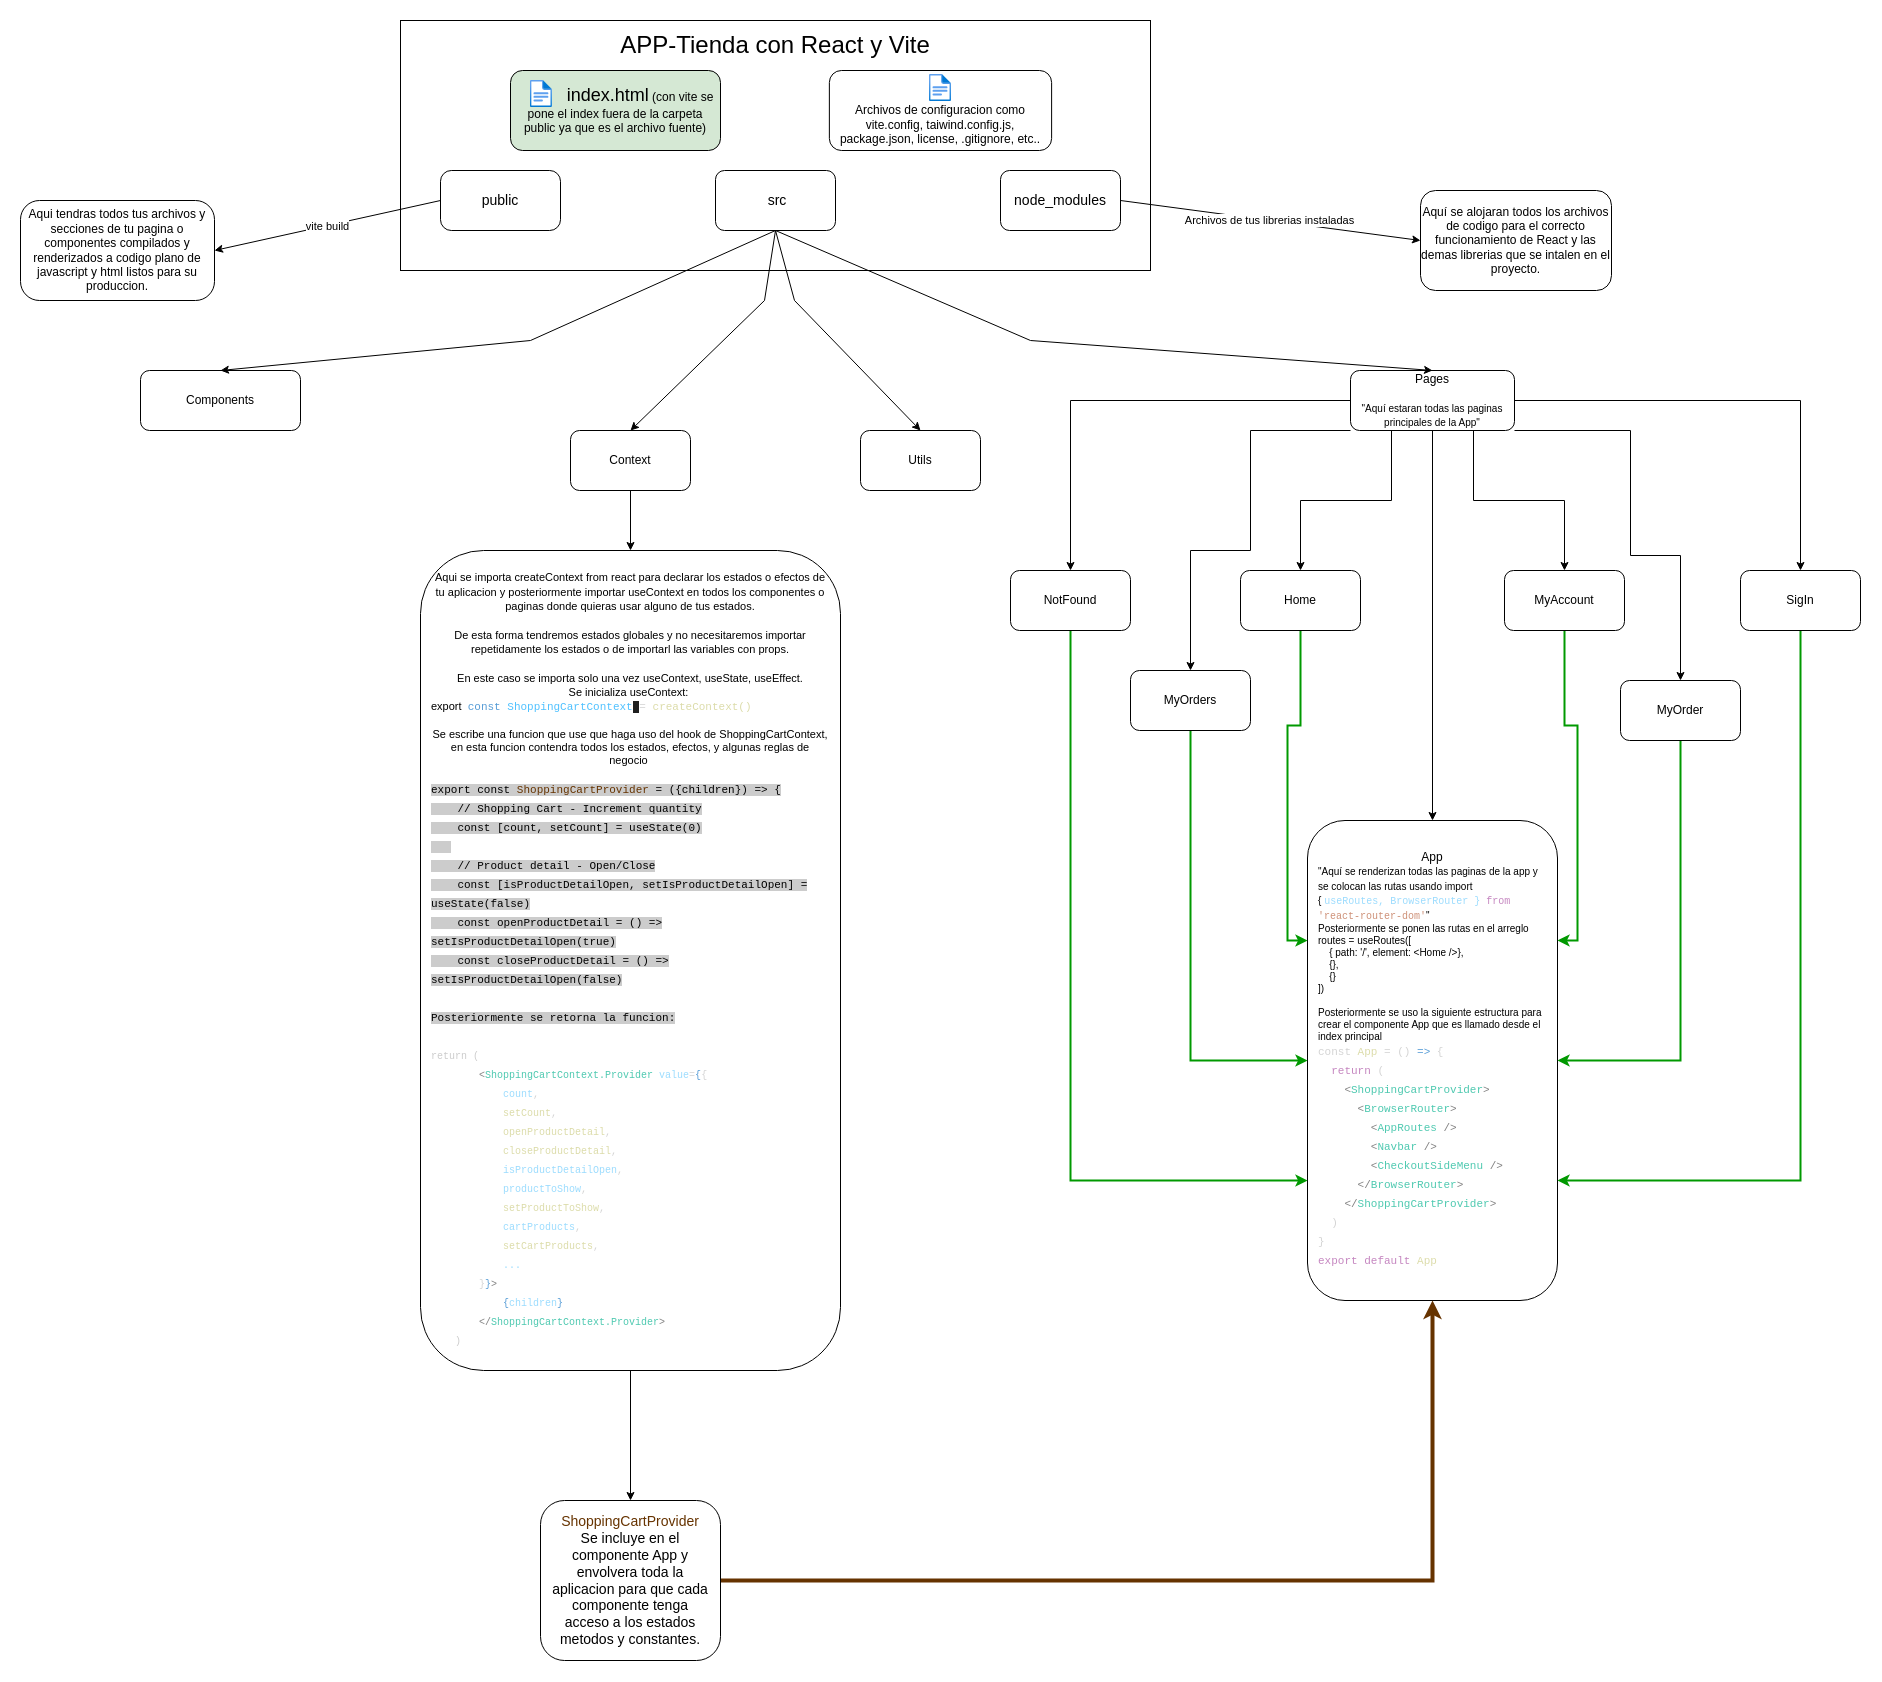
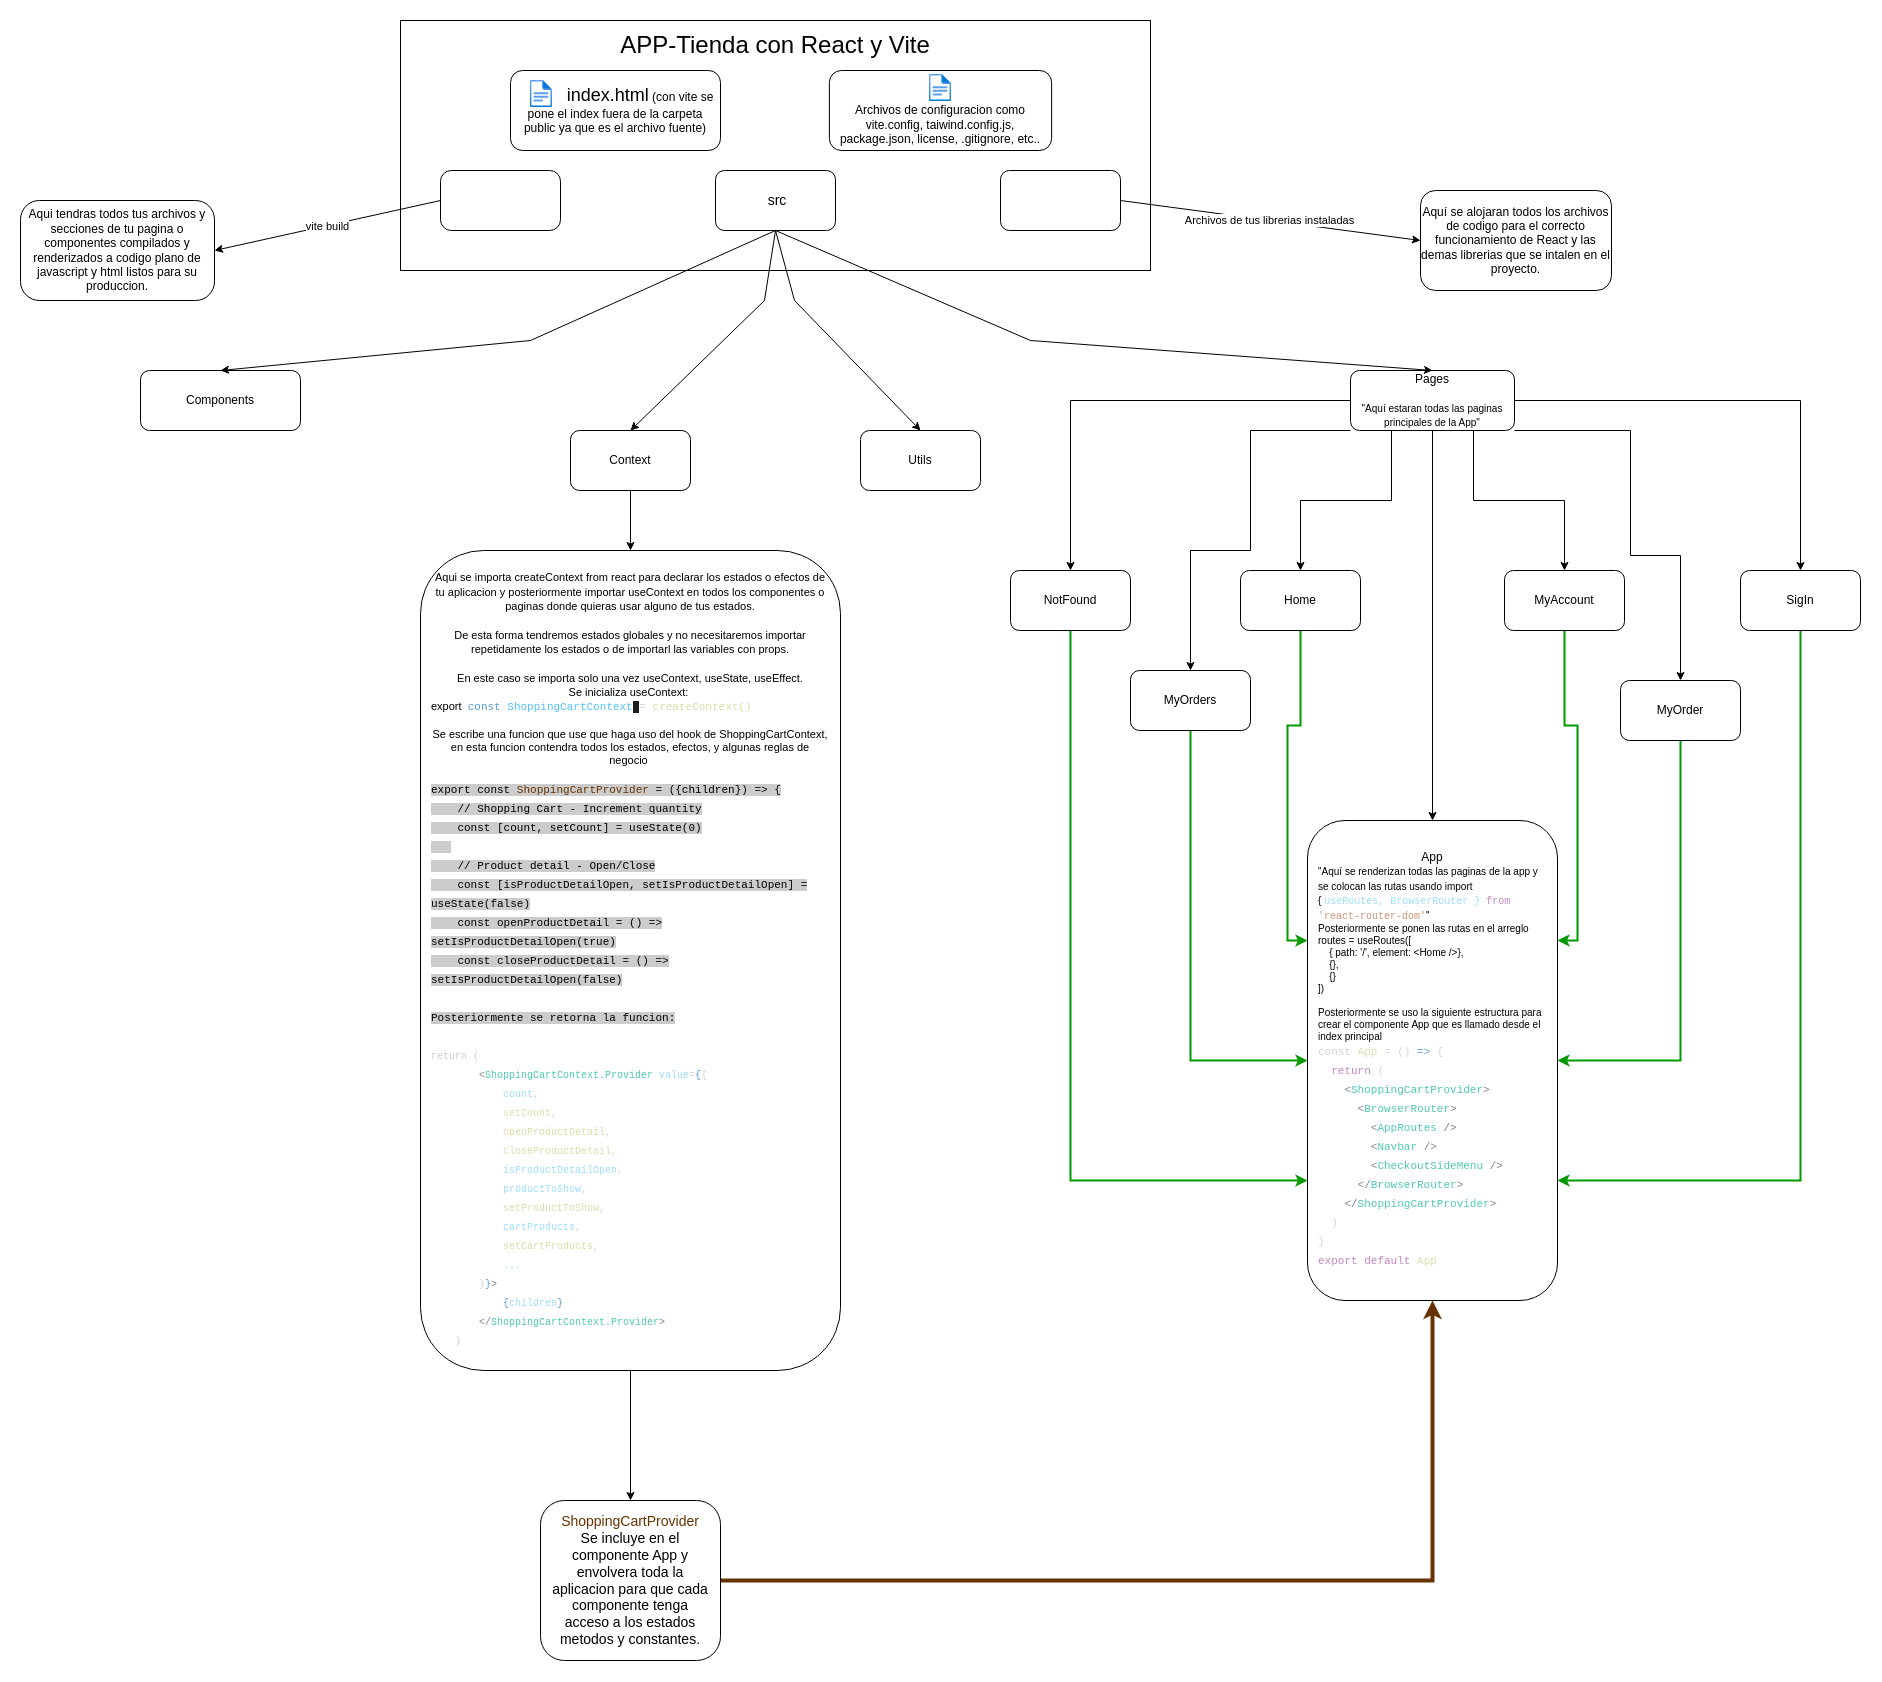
node "index.html (con vite se pone el index fuera de la carpeta public ya que es el archivo fuente)": fillcolor #d5e8d4 -> #ffffff
node "public": removed
node "node_modules": removed
